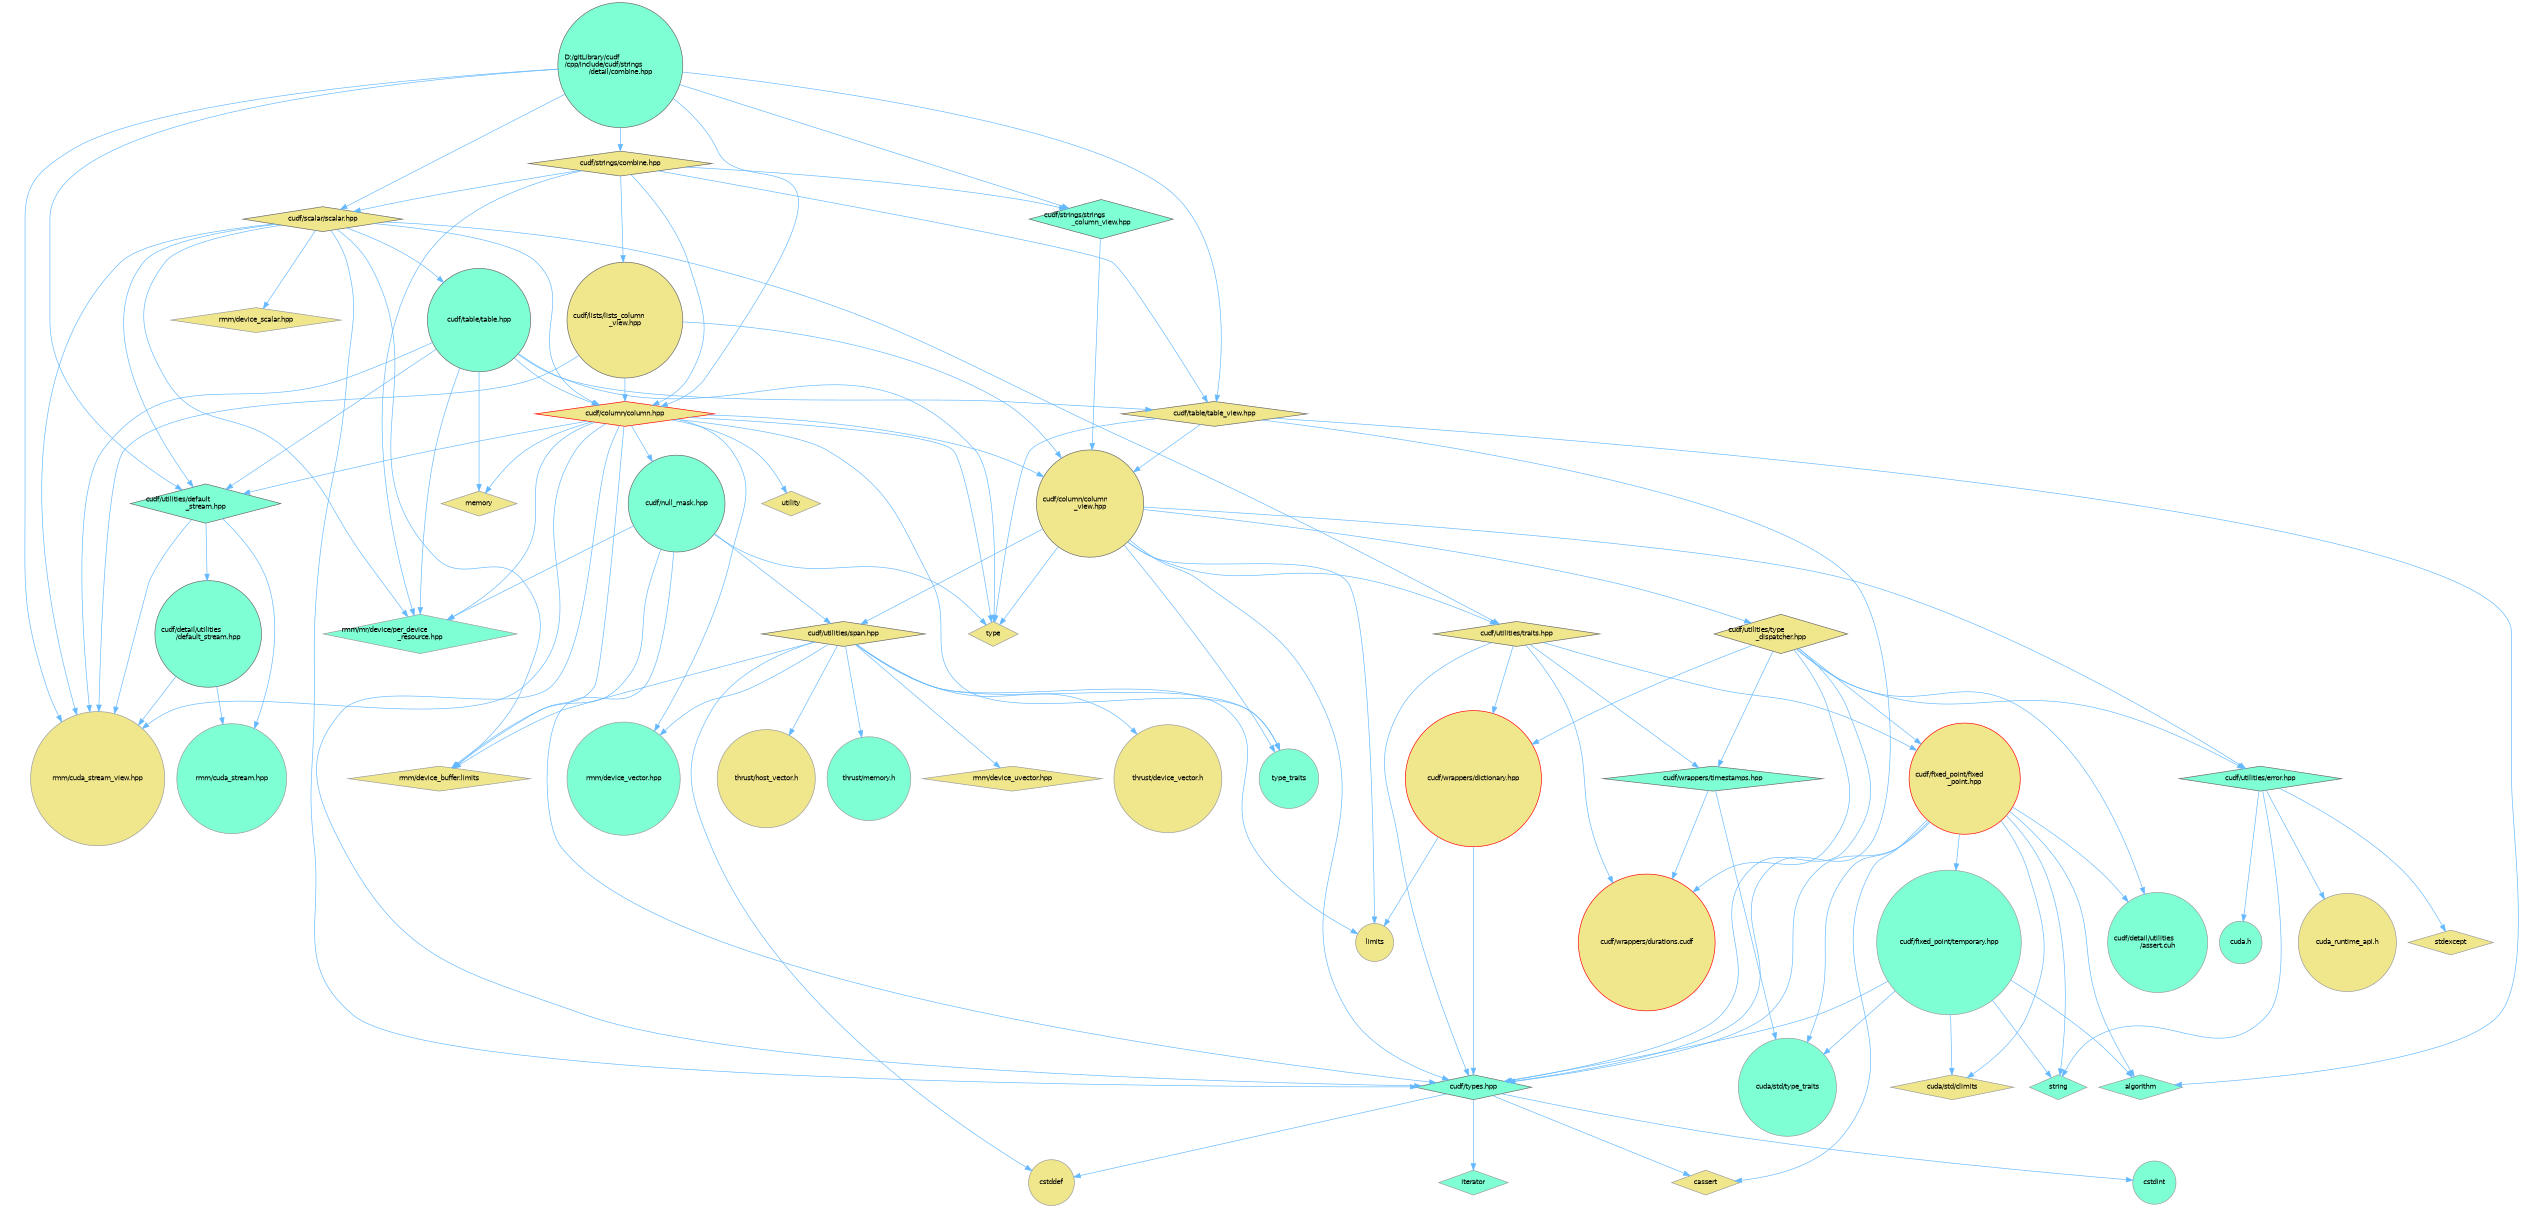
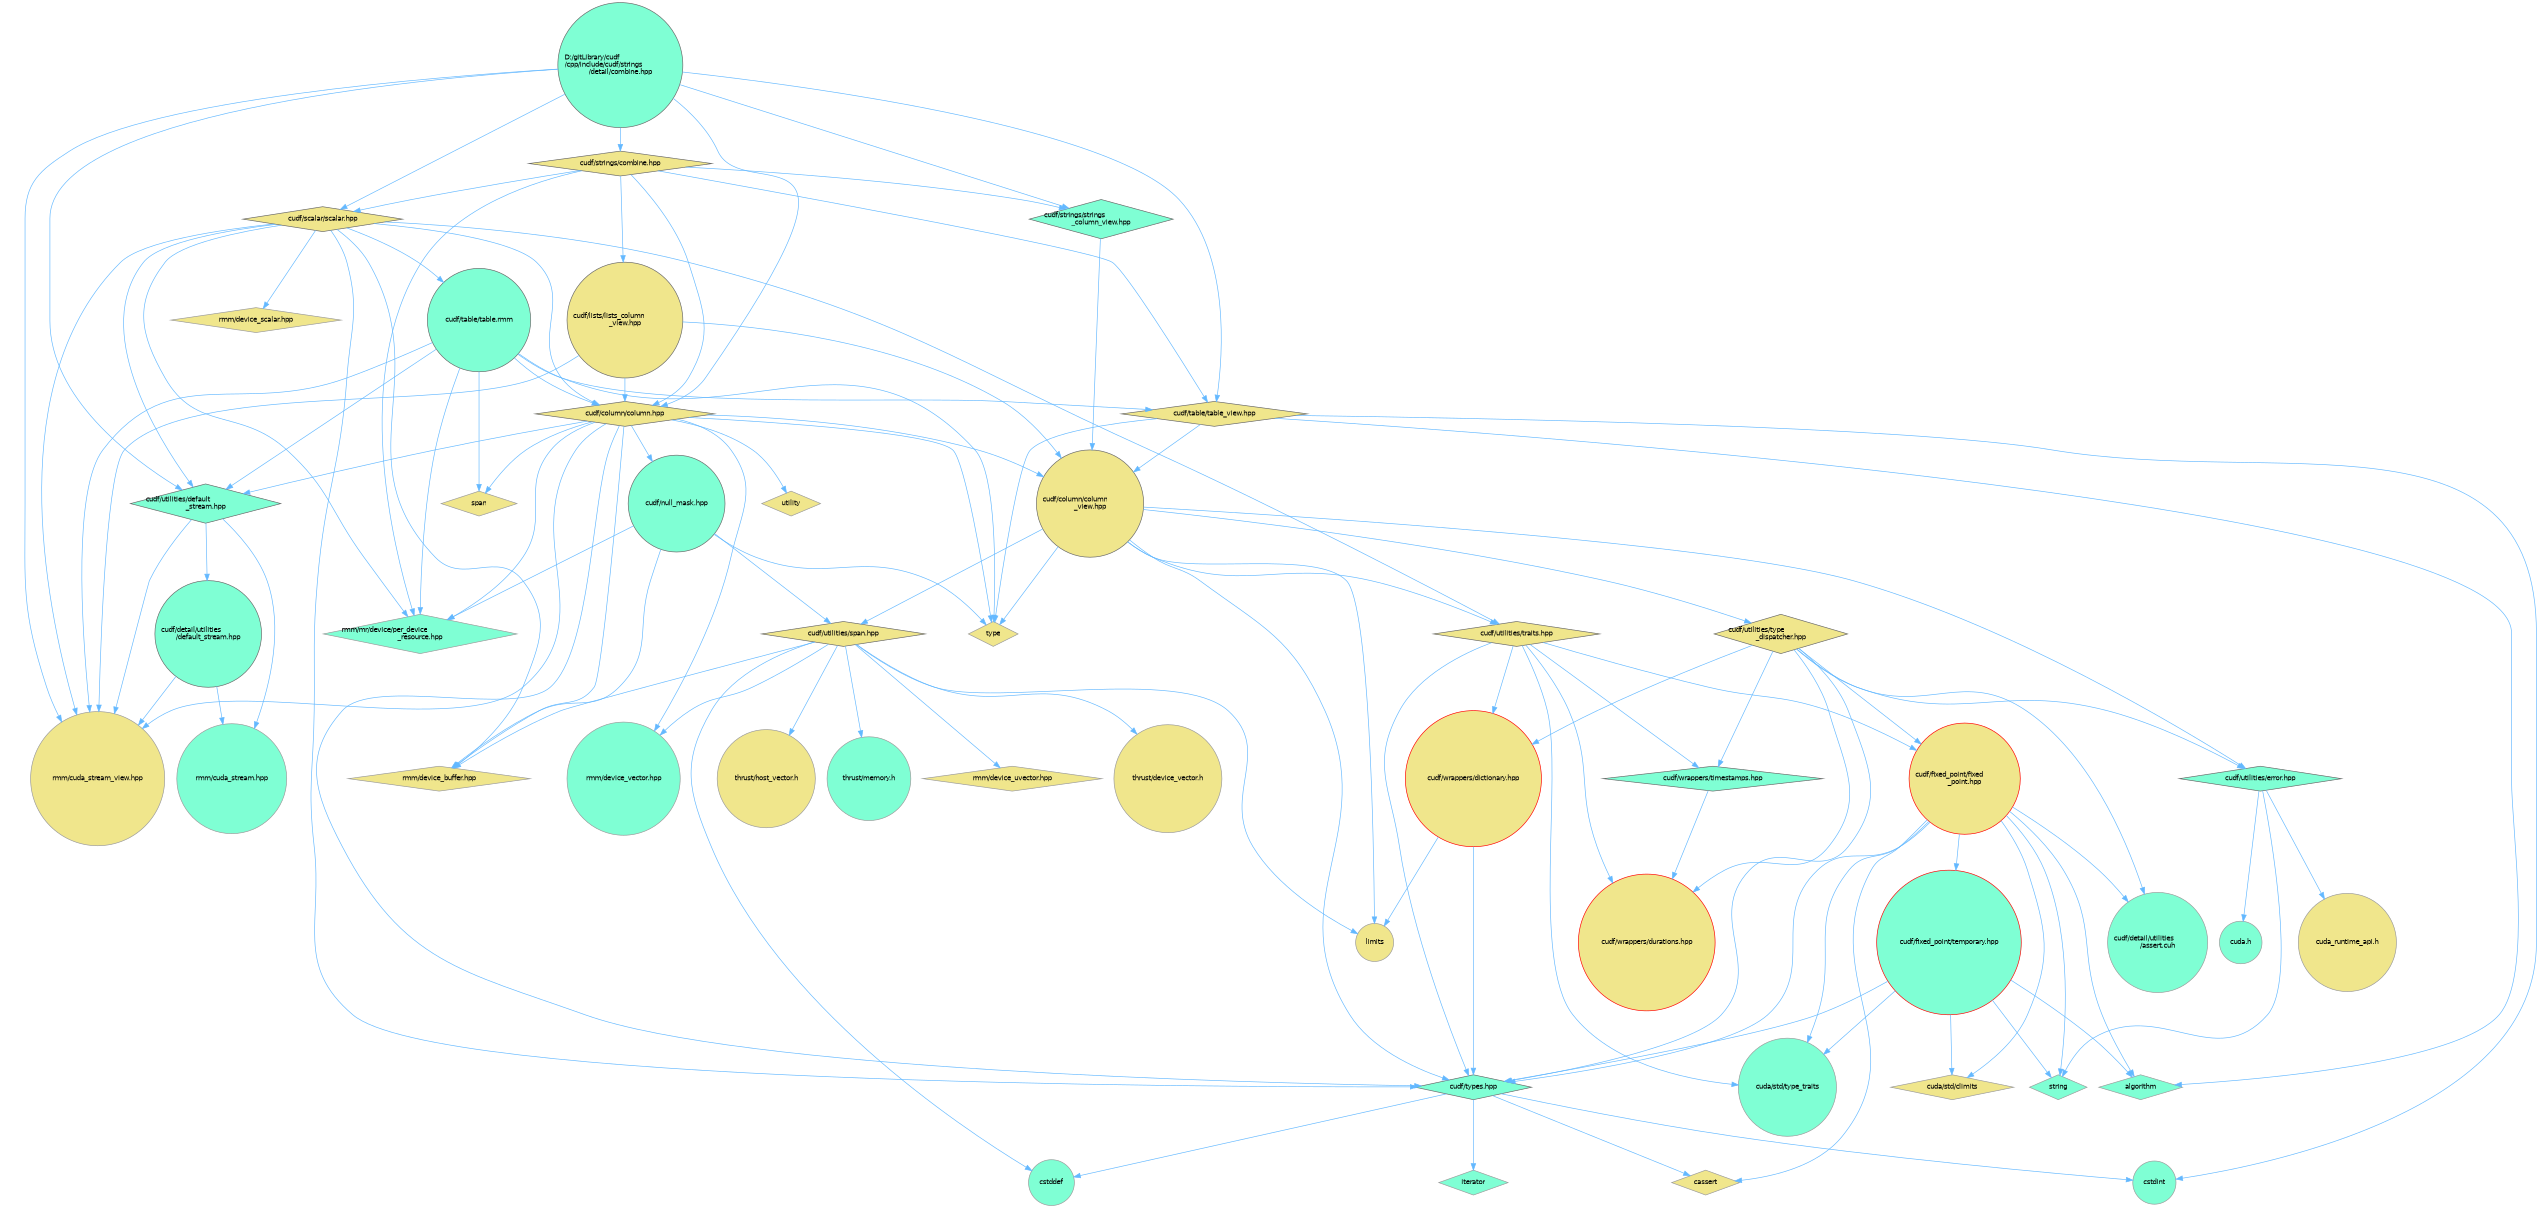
node "cudf/table/table.hpp": label "cudf/table/table.hpp" -> "cudf/table/table.rmm"
node "cudf/column/column.hpp": color red -> grey40
node "memory": label "memory" -> "span"
edge "cudf/table/table_view.hpp" -> "cudf/types.hpp": now "cudf/table/table_view.hpp" -> "cstdint"
node "rmm/device_buffer.limits": label "rmm/device_buffer.limits" -> "rmm/device_buffer.hpp"
node "type_traits": removed
edge "cudf/wrappers/timestamps.hpp" -> "cuda/std/type_traits": now "cudf/utilities/traits.hpp" -> "cuda/std/type_traits"
node "cudf/wrappers/durations.cudf": label "cudf/wrappers/durations.cudf" -> "cudf/wrappers/durations.hpp"
node "cudf/fixed_point/temporary.hpp": color grey60 -> red
node "stdexcept": removed
edge "cudf/null_mask.hpp" -> "cudf/types.hpp": removed
node "cstddef": fillcolor khaki -> aquamarine
